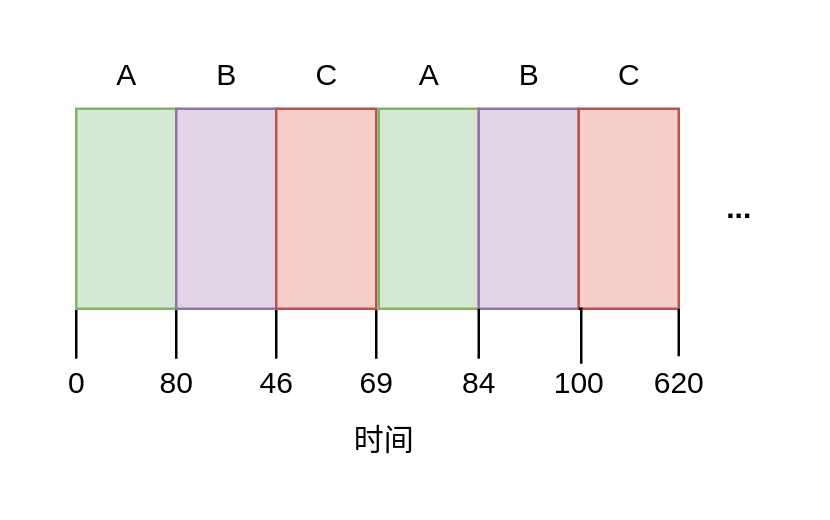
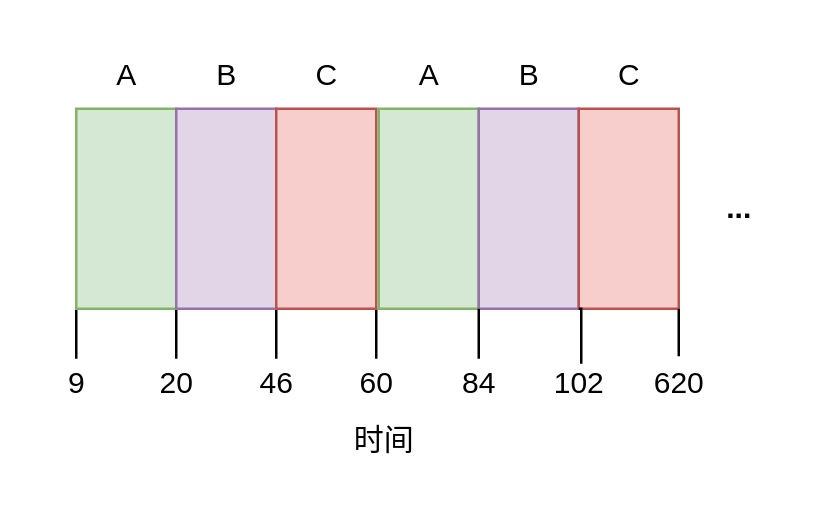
node "0": label "0" -> "9"
node "80": label "80" -> "20"
node "69": label "69" -> "60"
node "100": label "100" -> "102"
